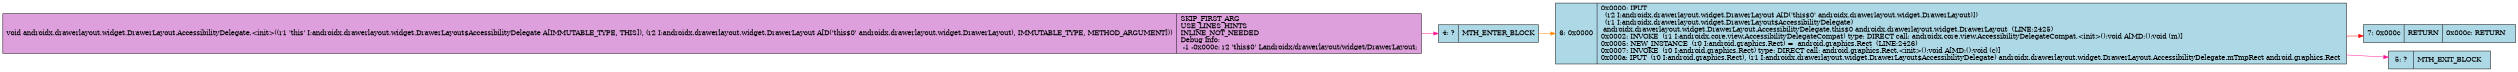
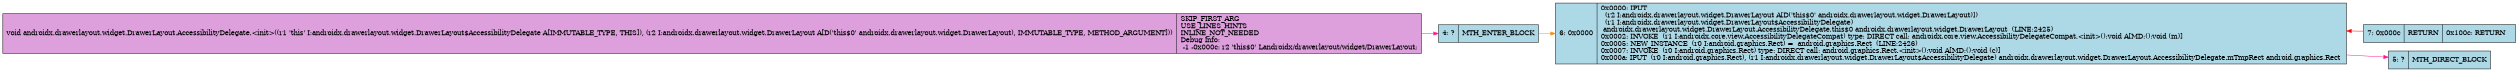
node "7: 0x000c": text "0x000c: RETURN" -> "0x100c: RETURN"
edge "6: 0x0000" -> "7: 0x000c": reversed
node "5: ?": text "MTH_EXIT_BLOCK" -> "MTH_DIRECT_BLOCK"
